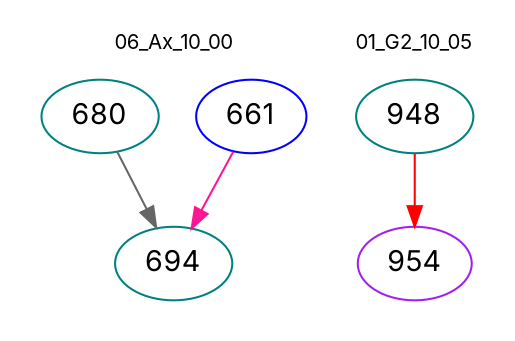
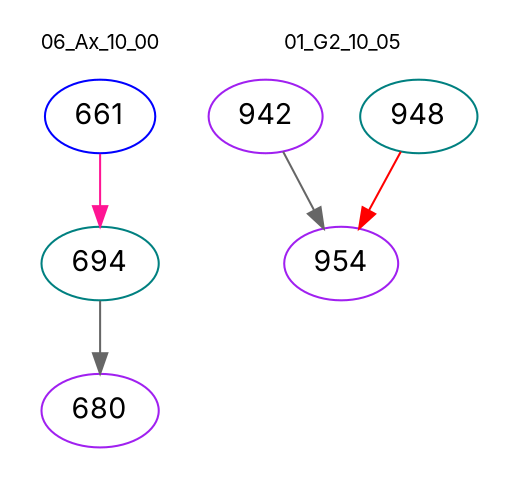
node "680": color teal -> purple
node "942": added
edge "680" -> "694": reversed
